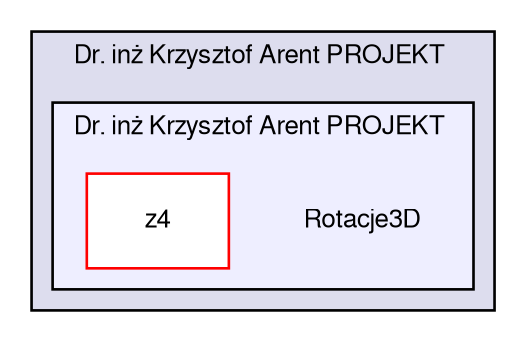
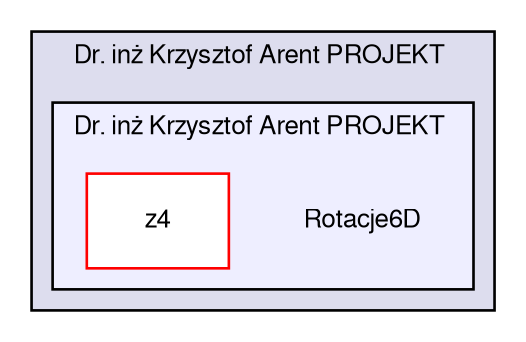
node "Rotacje3D": label "Rotacje3D" -> "Rotacje6D"
